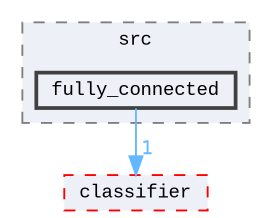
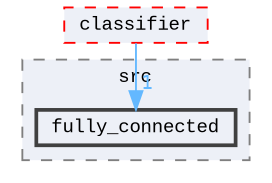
edge "fully_connected" -> "classifier": reversed
